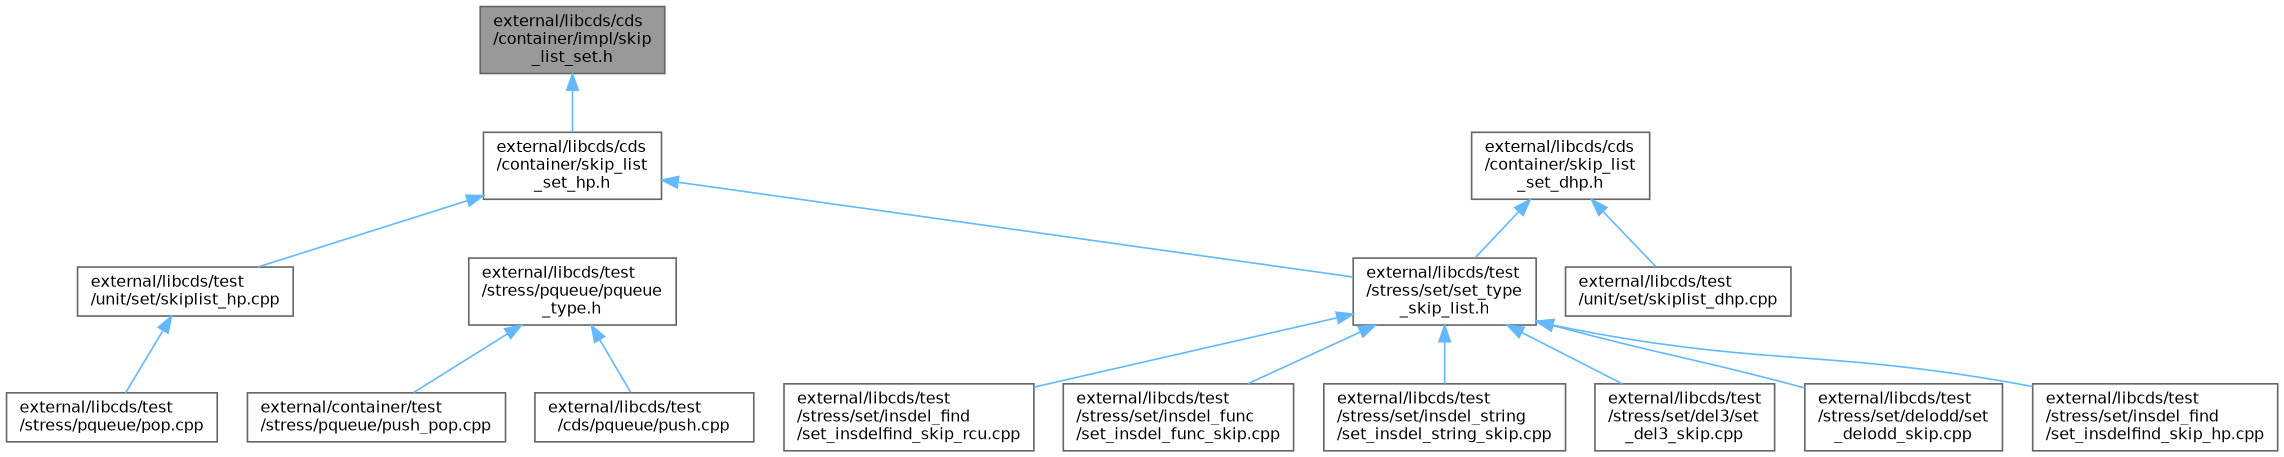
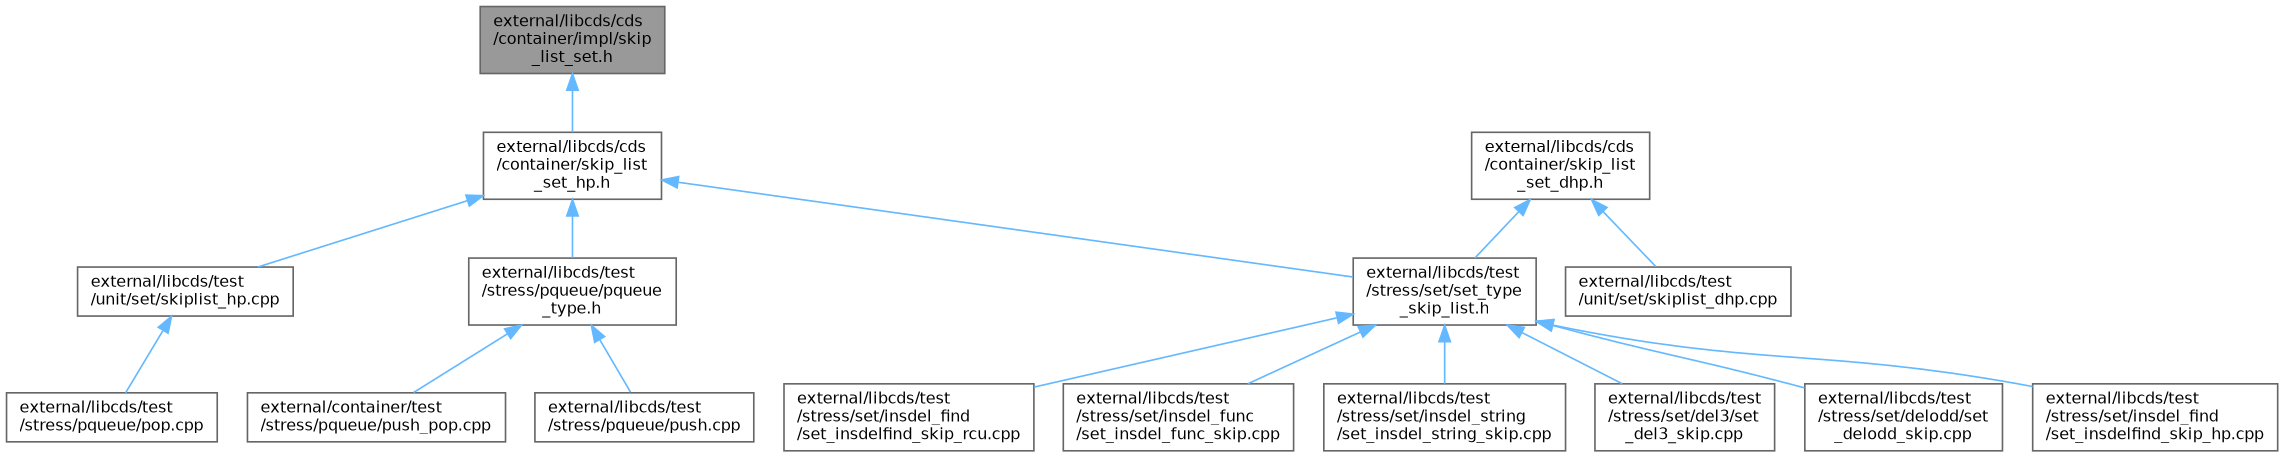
edge "external/libcds/test /stress/pqueue/pqueue _type.h" -> "external/libcds/cds /container/skip_list _set_hp.h": added
node "external/libcds/test /cds/pqueue/push.cpp": label "external/libcds/test /cds/pqueue/push.cpp" -> "external/libcds/test /stress/pqueue/push.cpp"
